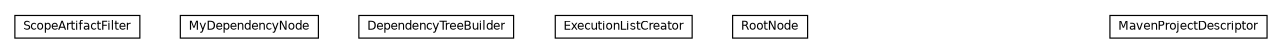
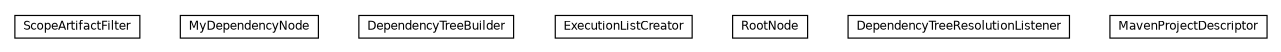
node "DependencyTreeResolutionListener": added
